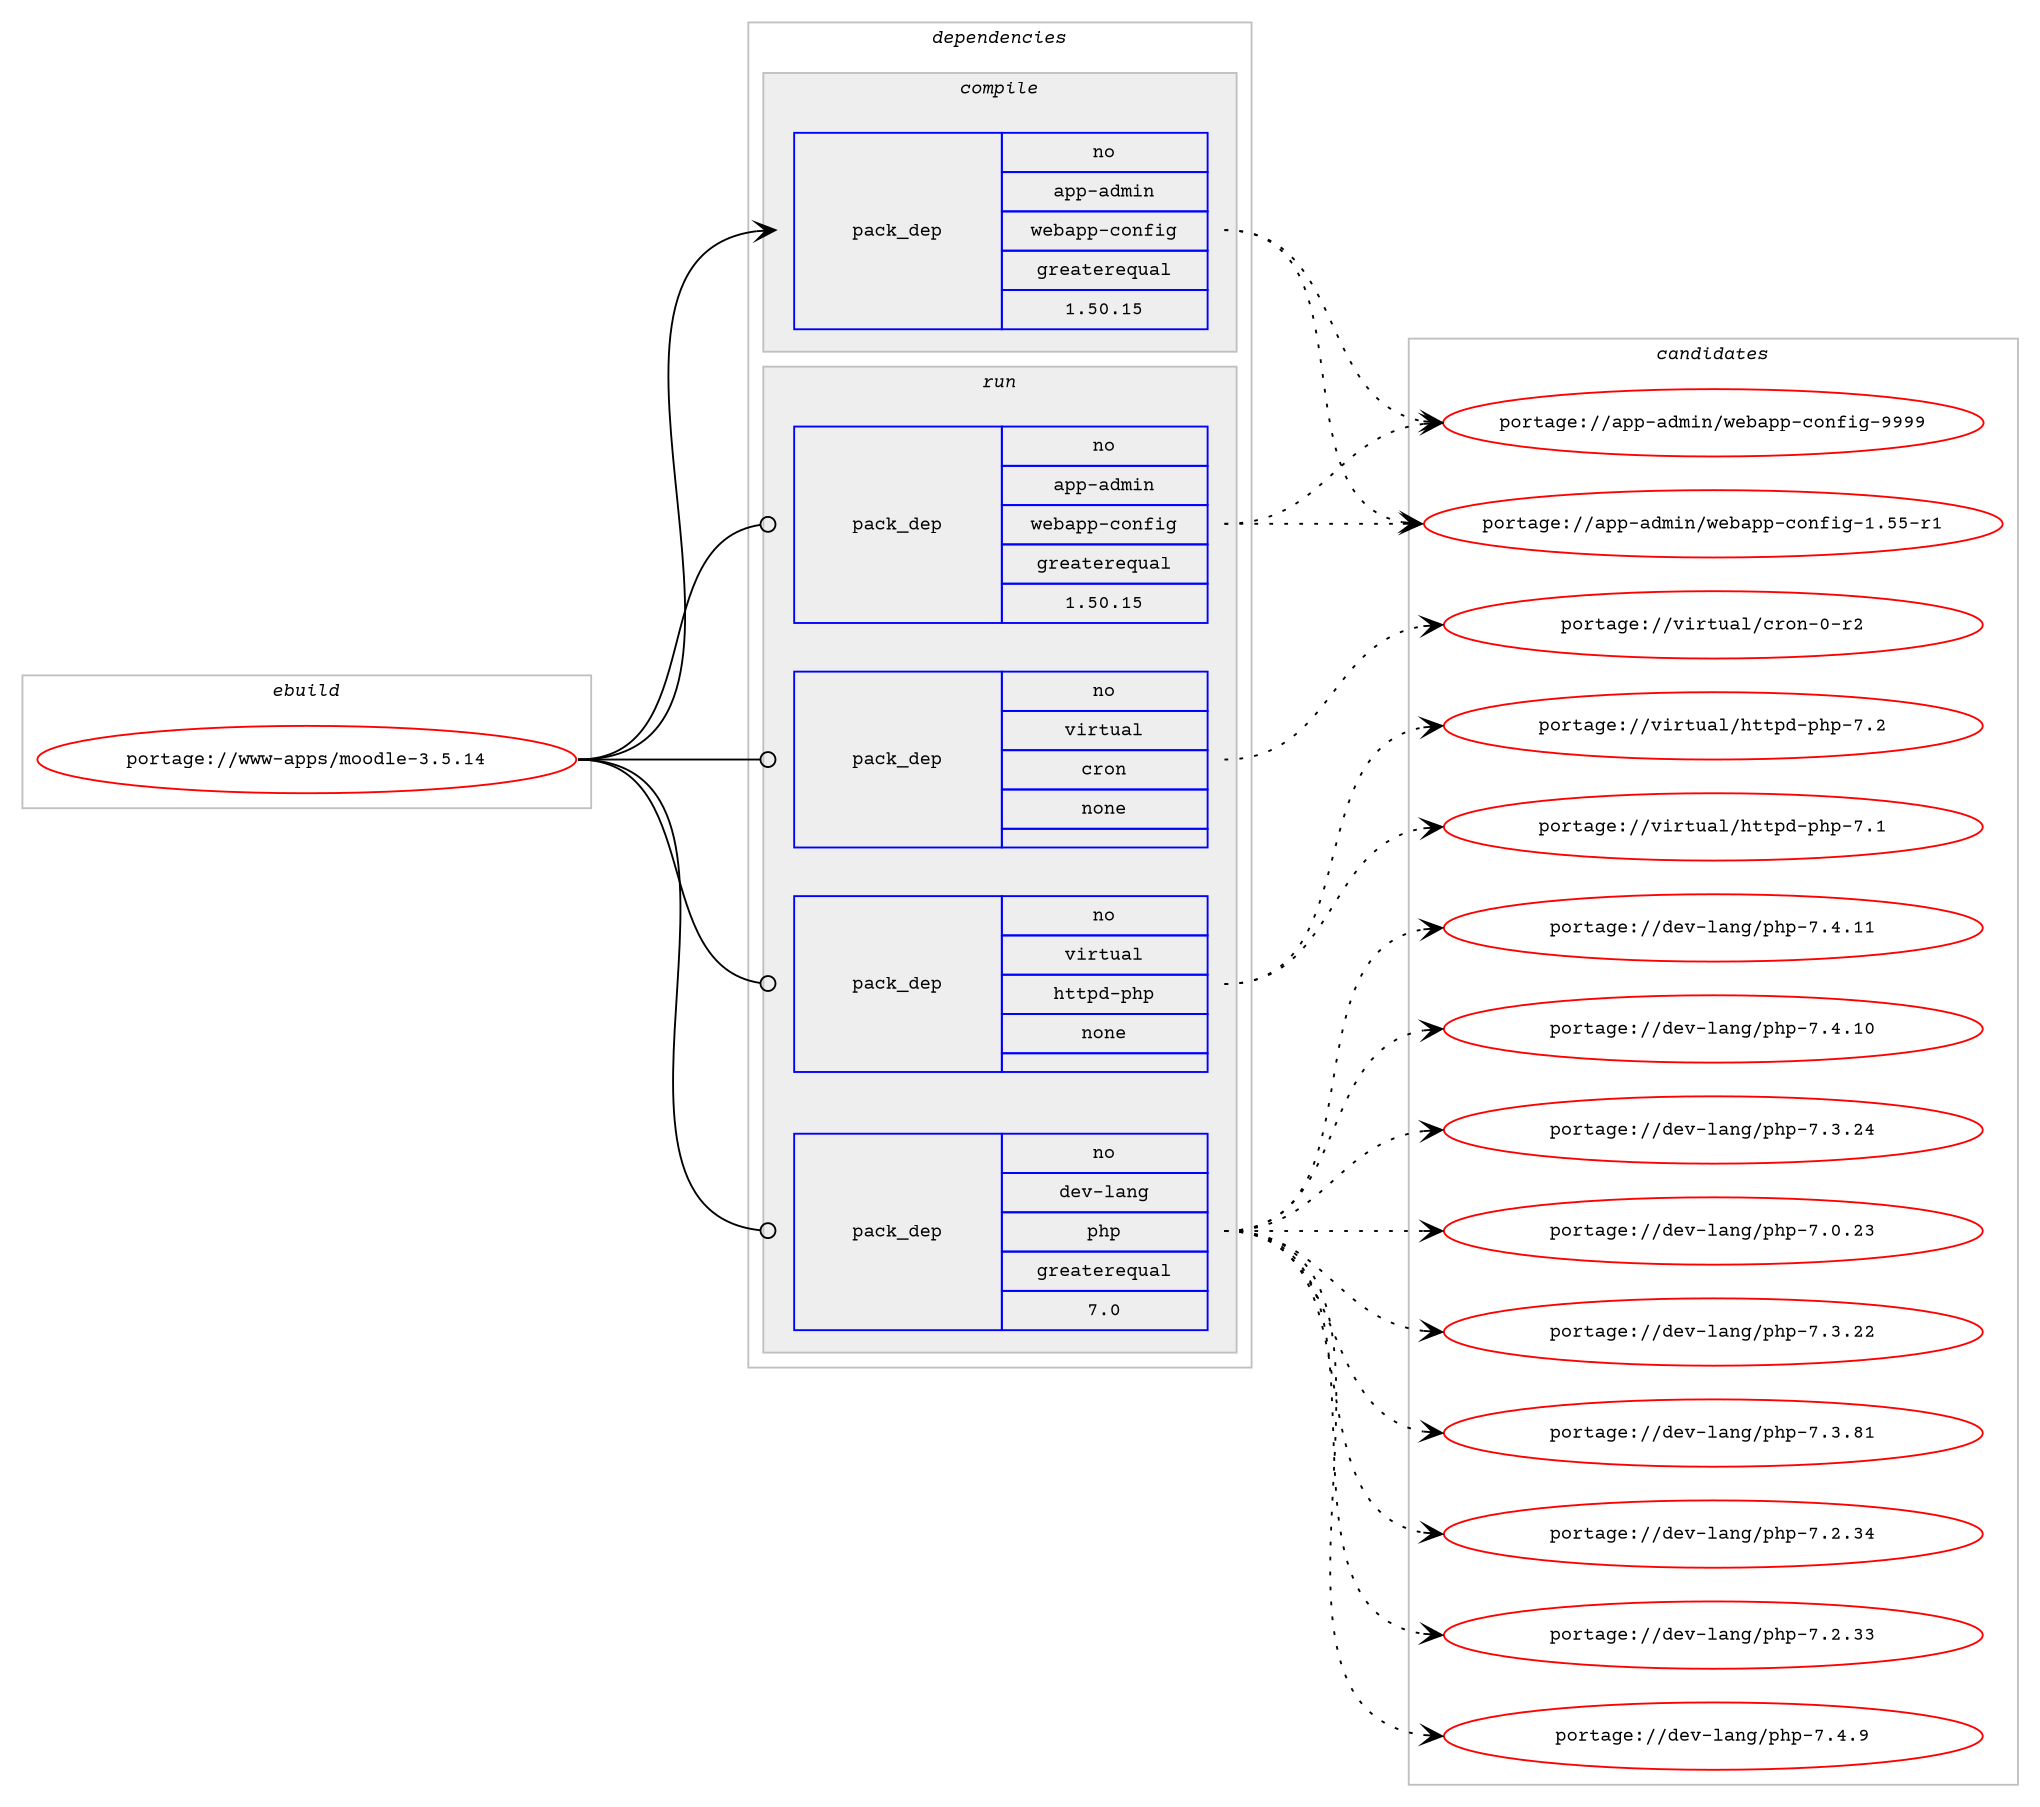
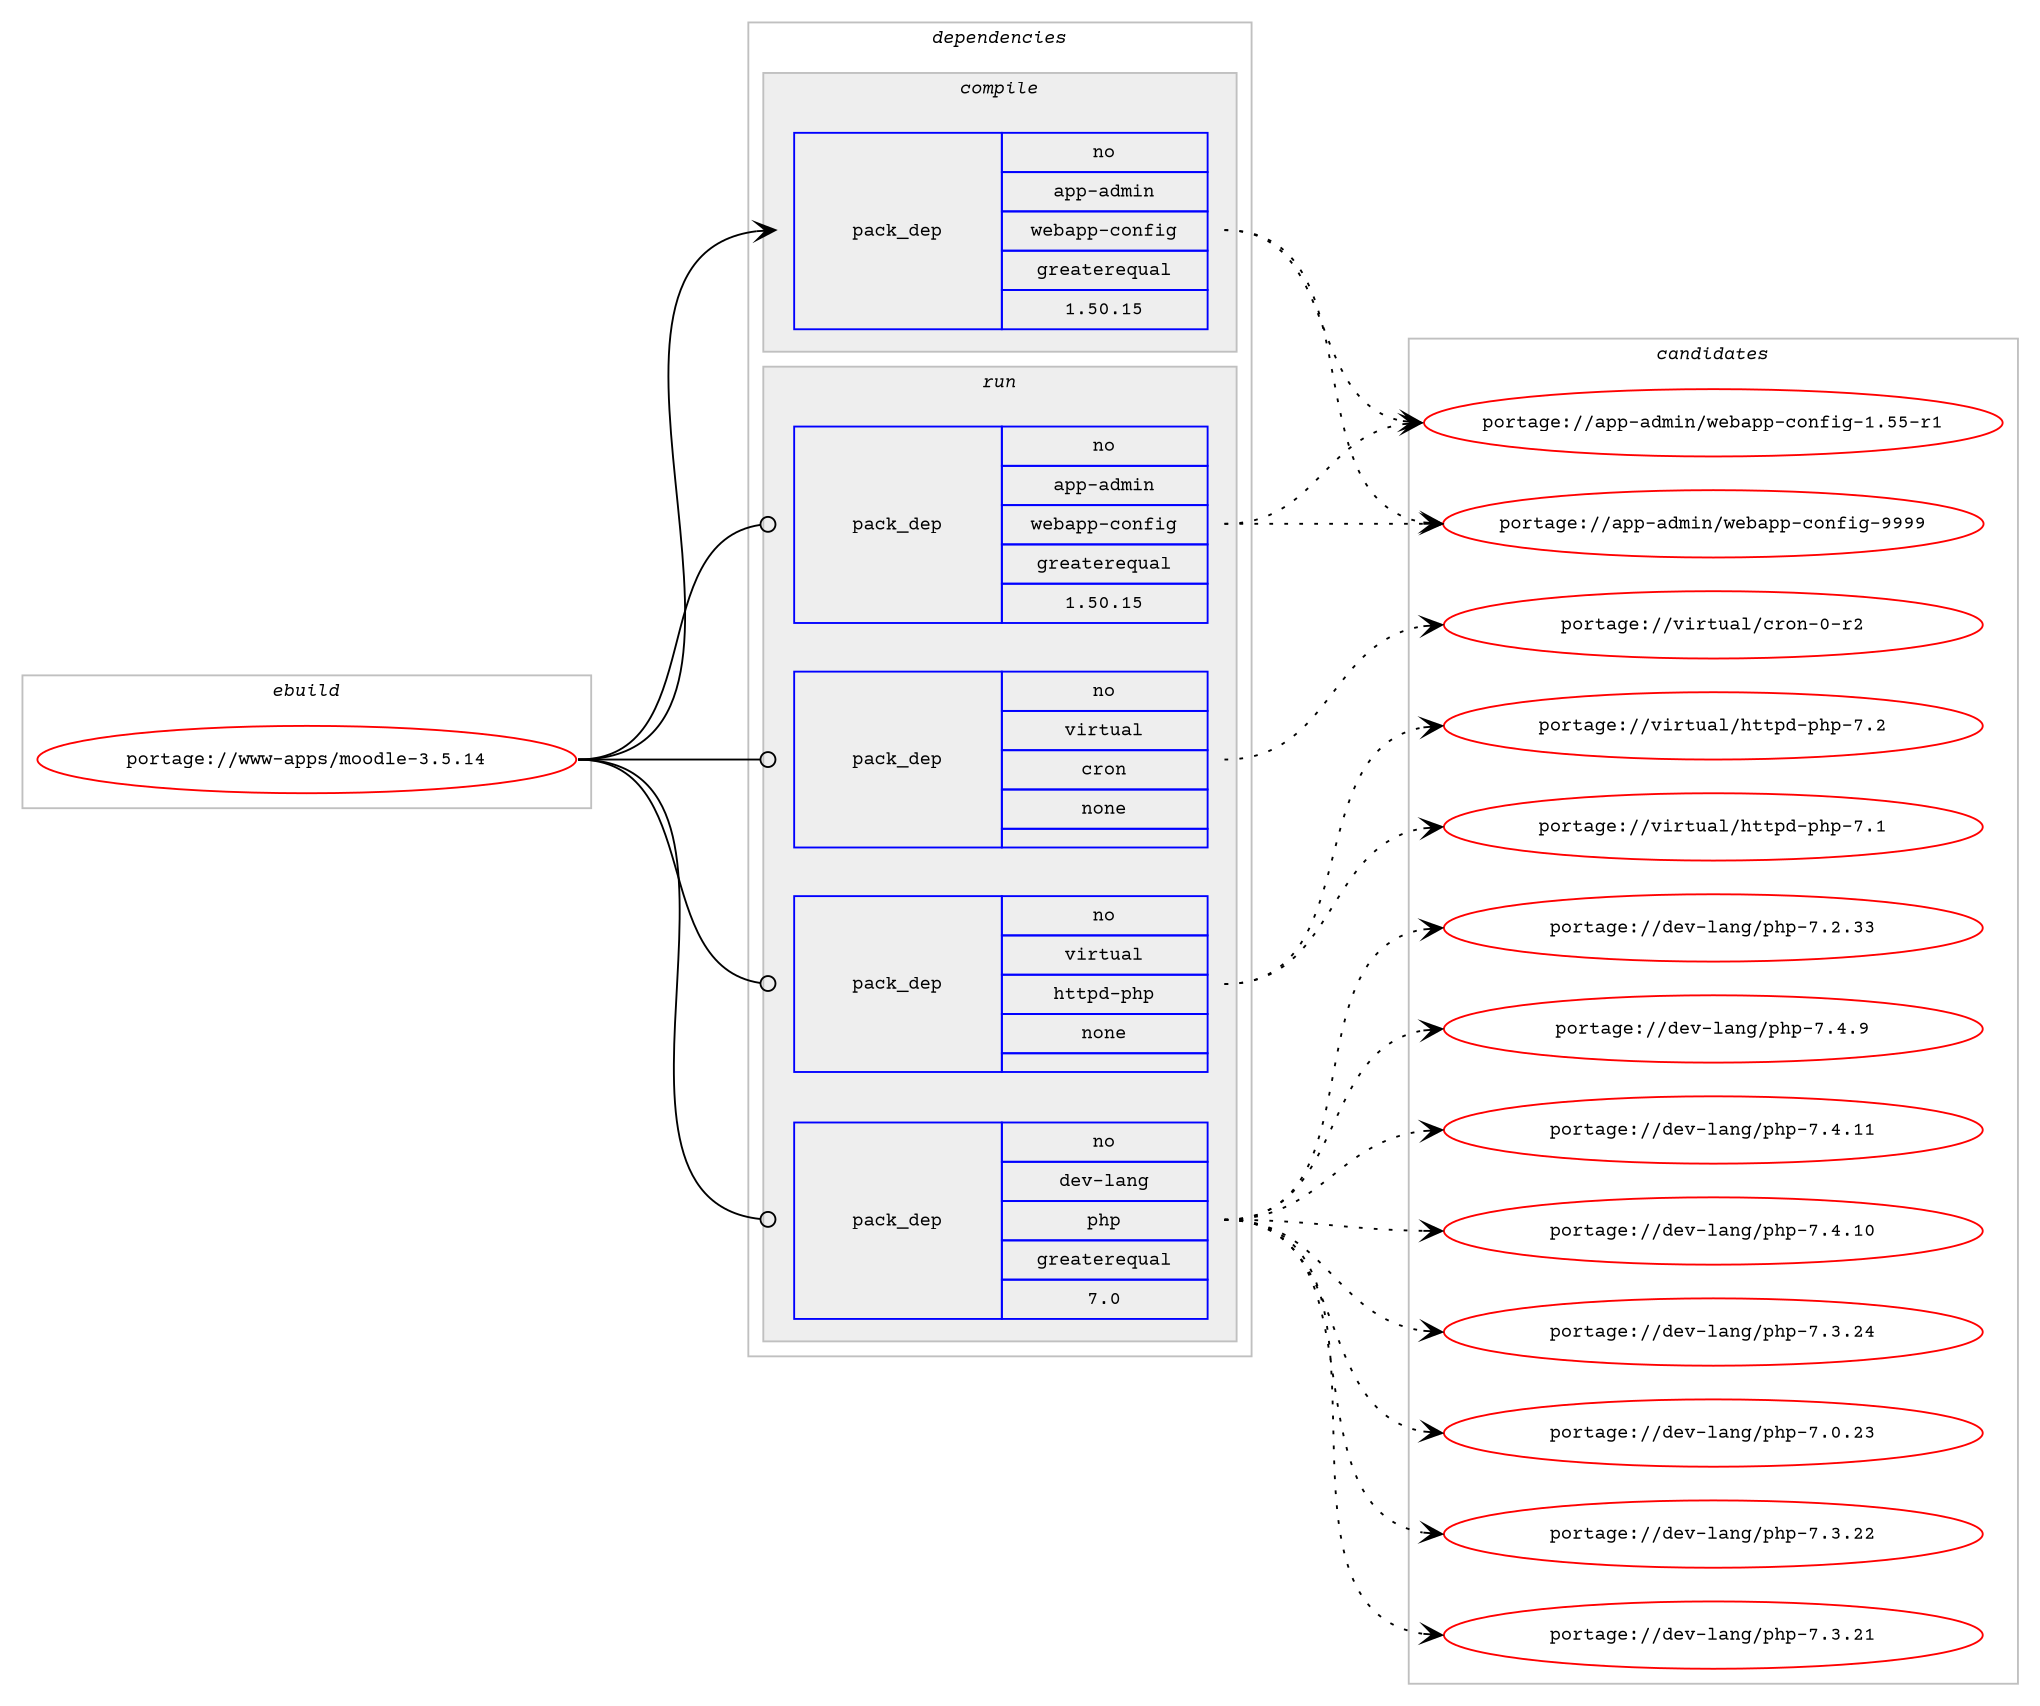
node "portage://dev-lang/php-7.3.81": label "portage://dev-lang/php-7.3.81" -> "portage://dev-lang/php-7.3.21"
node "portage://dev-lang/php-7.2.34": removed
